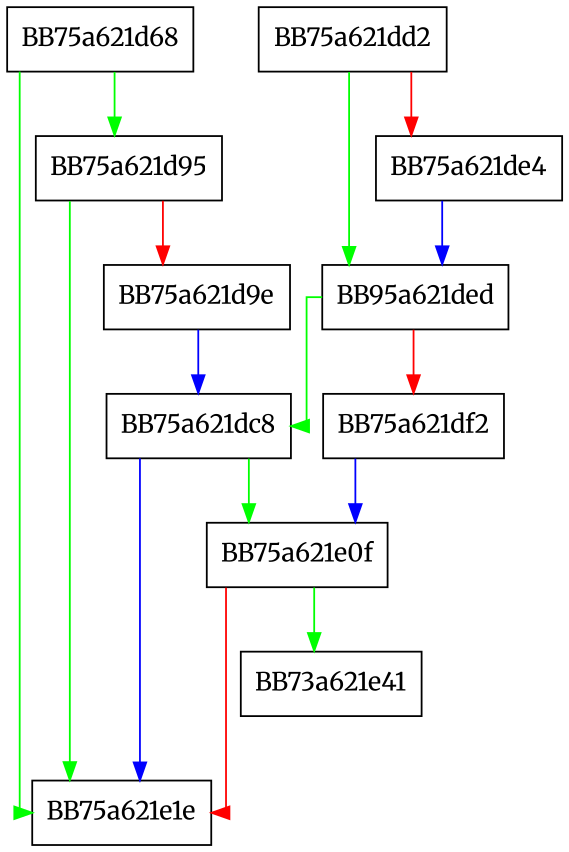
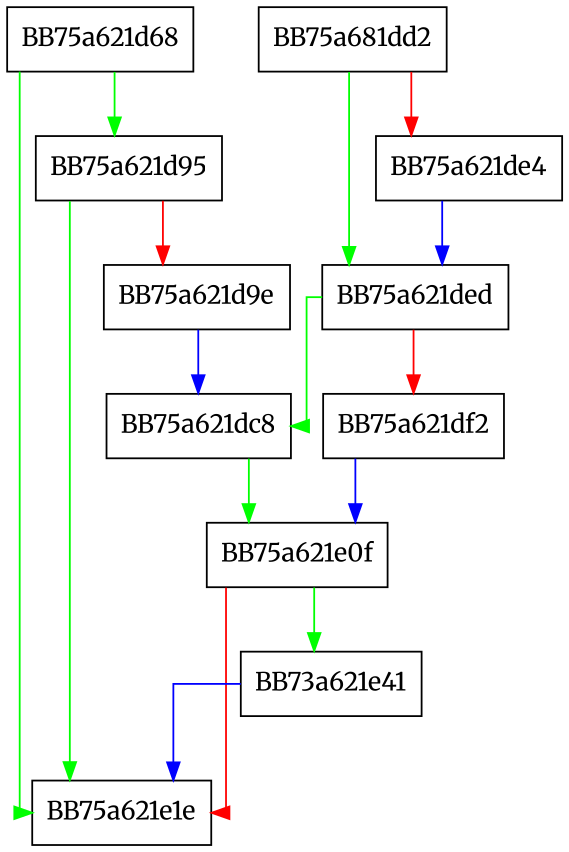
node "BB75a621dd2": label "BB75a621dd2" -> "BB75a681dd2"
node "BB95a621ded": label "BB95a621ded" -> "BB75a621ded"
edge "BB75a621dc8" -> "BB75a621e1e": now "BB73a621e41" -> "BB75a621e1e"
